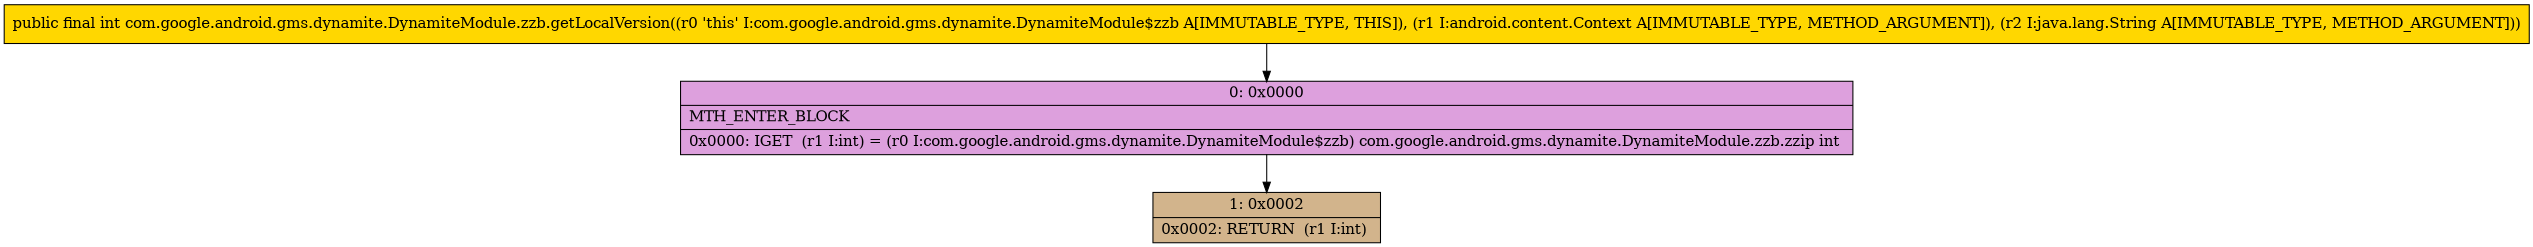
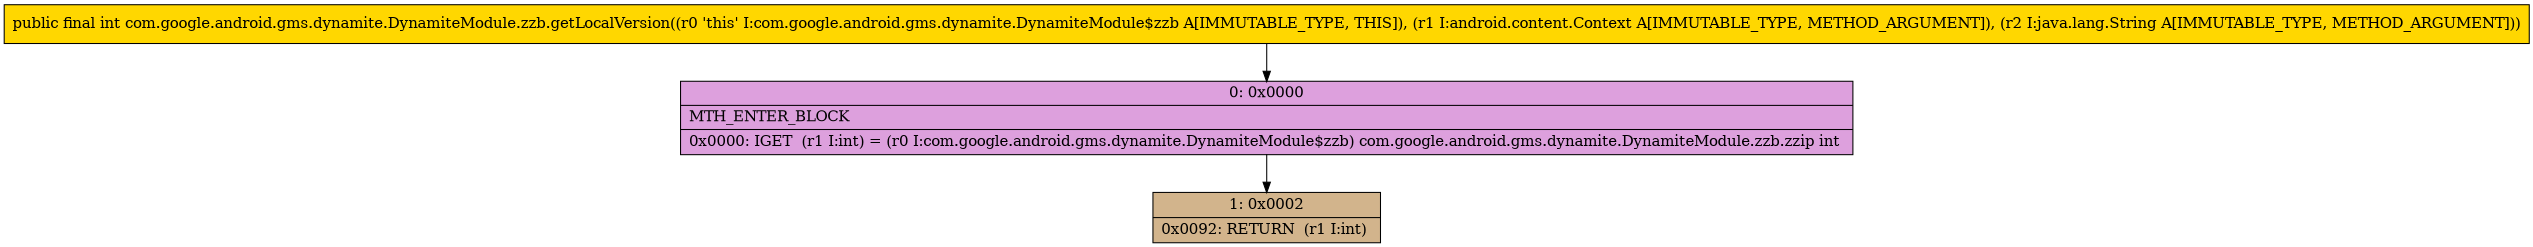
node "1: 0x0002": text "0x0002: RETURN  (r1 I:int)" -> "0x0092: RETURN  (r1 I:int)"
